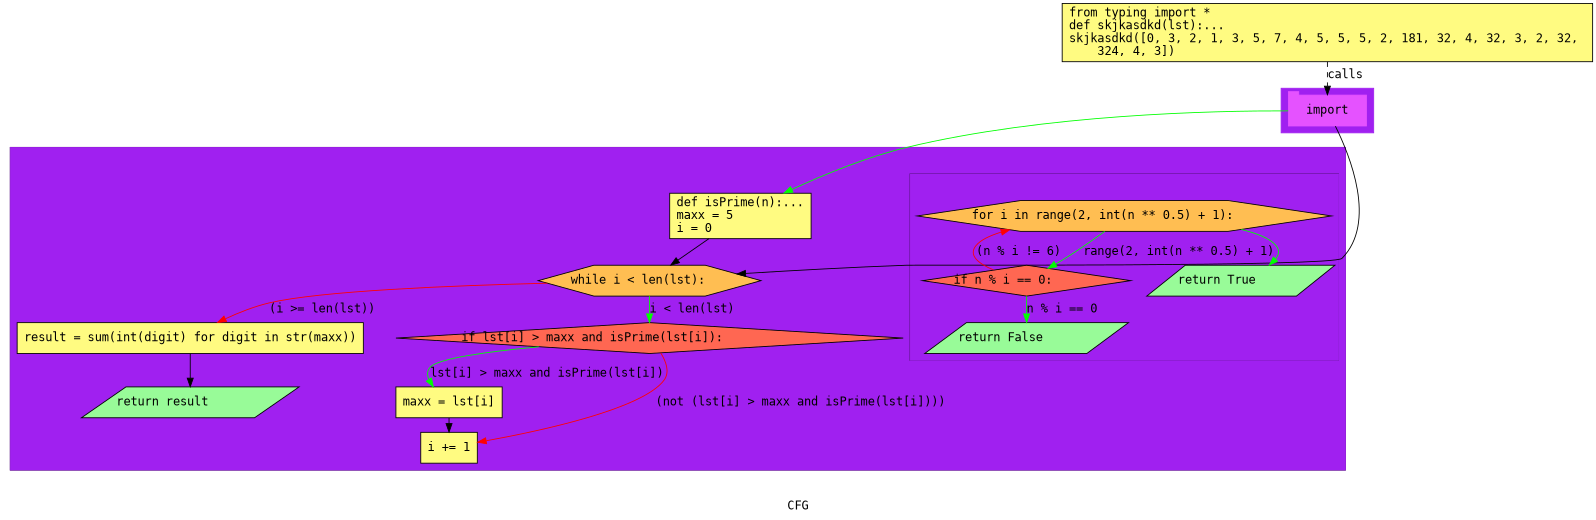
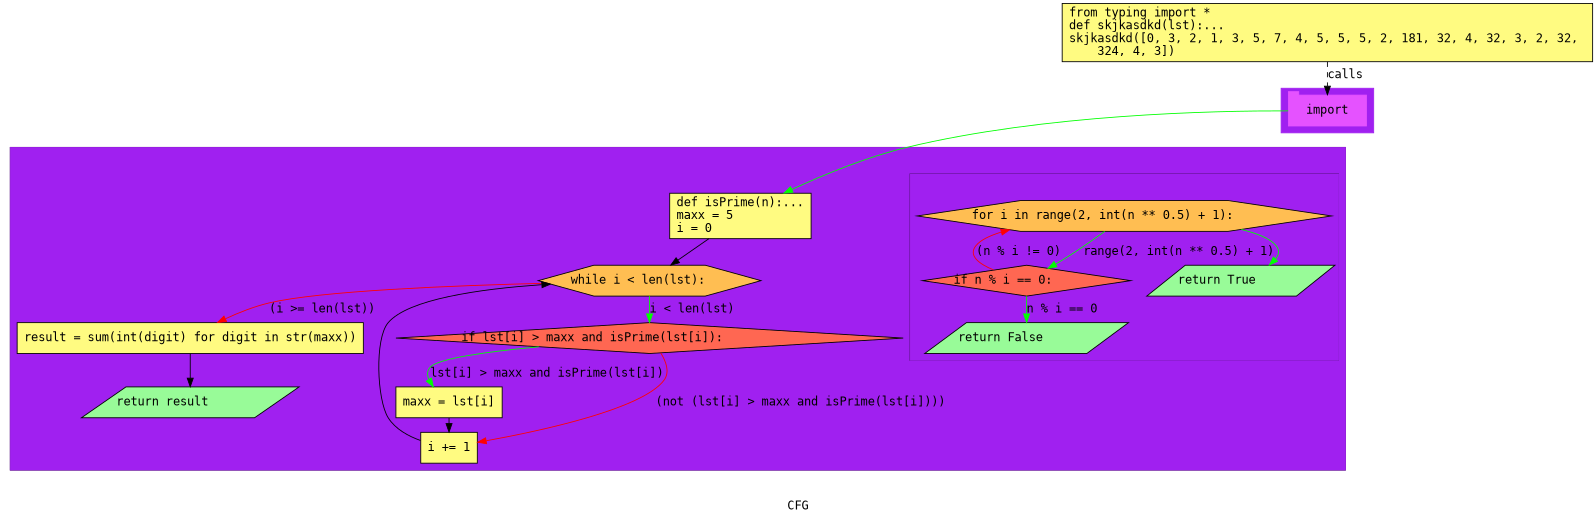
edge "if n % i == 0:" -> "for i in range(2, int(n ** 0.5) + 1):": label "(n % i != 6)" -> "(n % i != 0)"
edge "import" -> "while i < len(lst):": now "i += 1" -> "while i < len(lst):"
